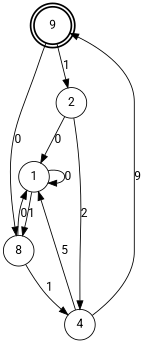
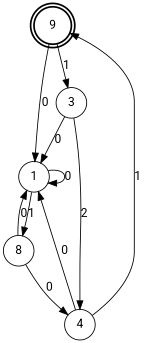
node "2": label "2" -> "3"
edge "9" -> "8": now "9" -> "1"
edge "4" -> "9": label "9" -> "1"
edge "4" -> "1": label "5" -> "0"
edge "8" -> "4": label "1" -> "0"
